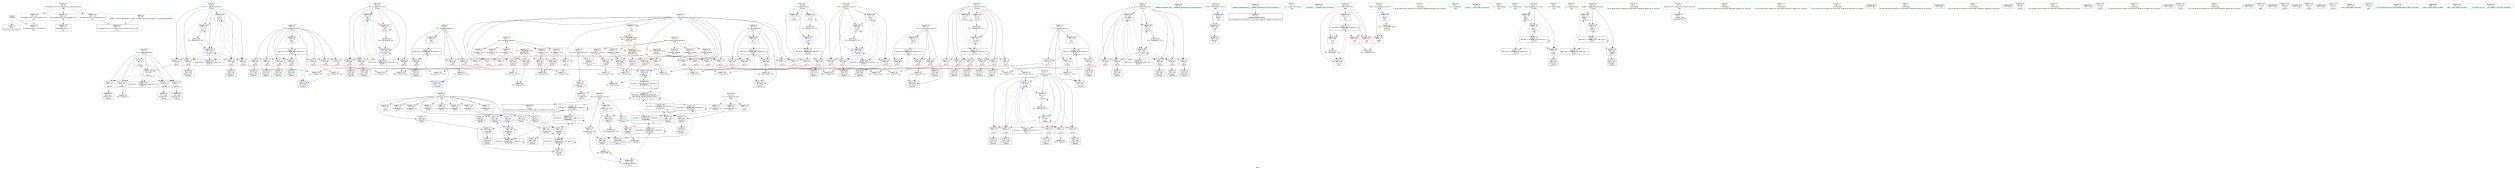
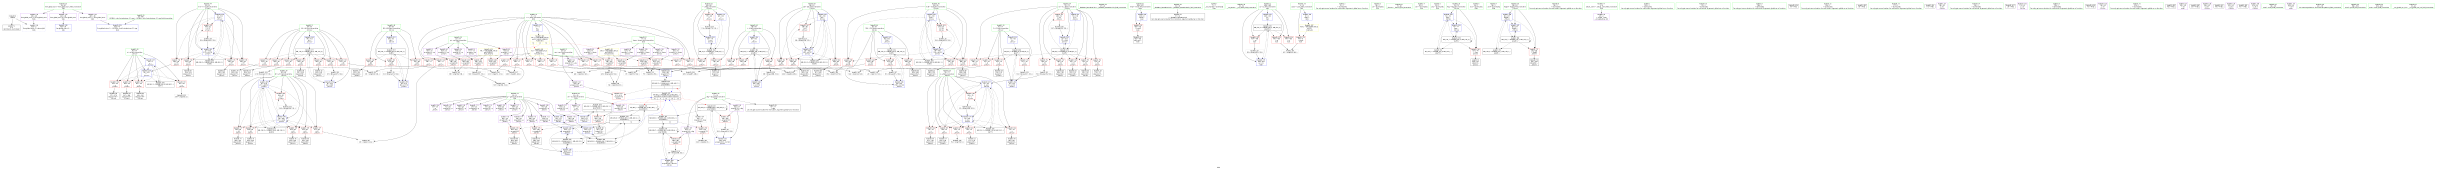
edge "NodeID: 245" -> "NodeID: 329": reversed
